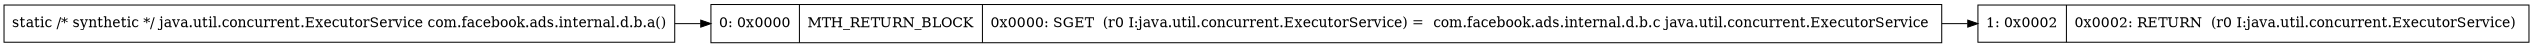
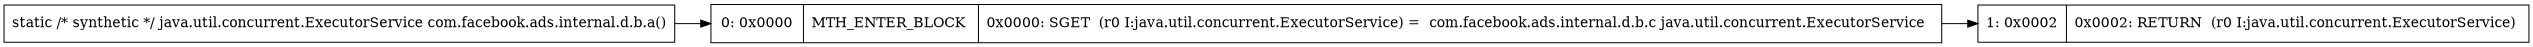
node "0: 0x0000": text "MTH_RETURN_BLOCK" -> "MTH_ENTER_BLOCK"
